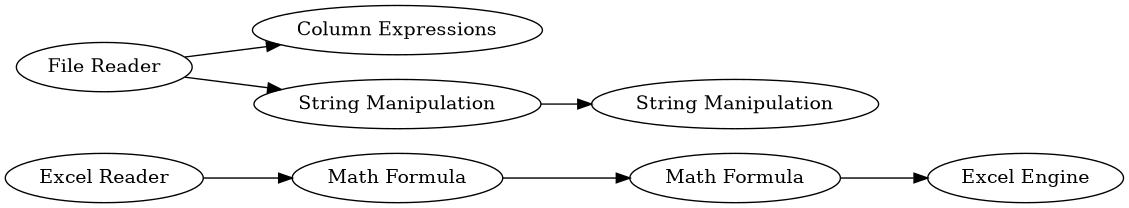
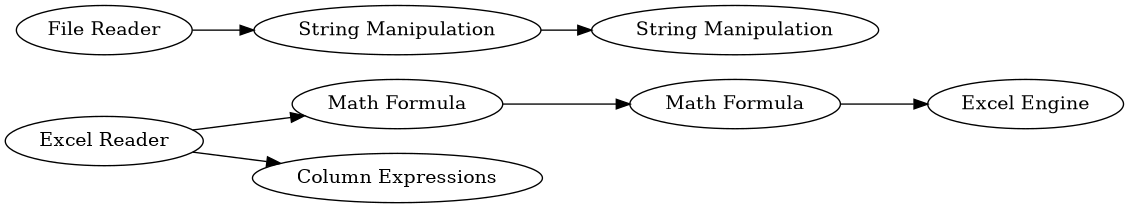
edge "File Reader" -> "Column Expressions": now "Excel Reader" -> "Column Expressions"
